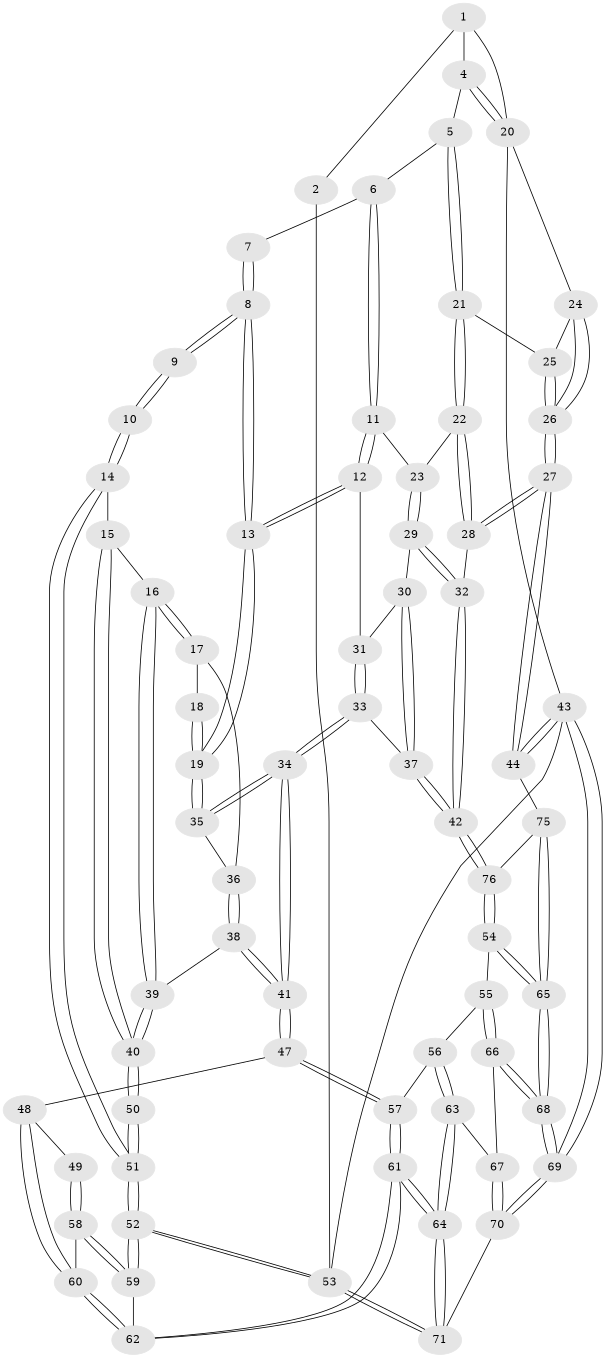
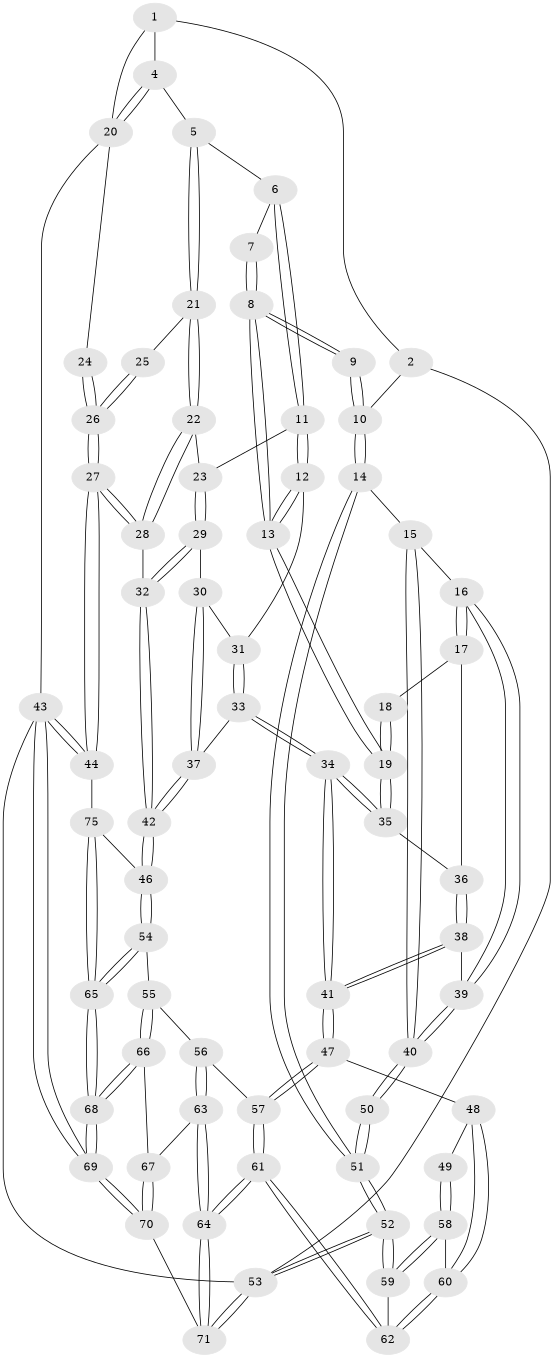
edge "24" -- "25": removed
edge "2" -- "10": added
node "76": label "76" -> "46"
